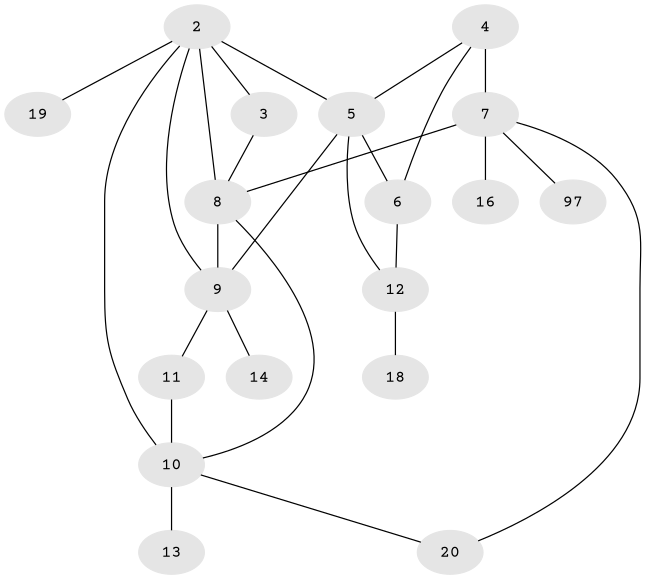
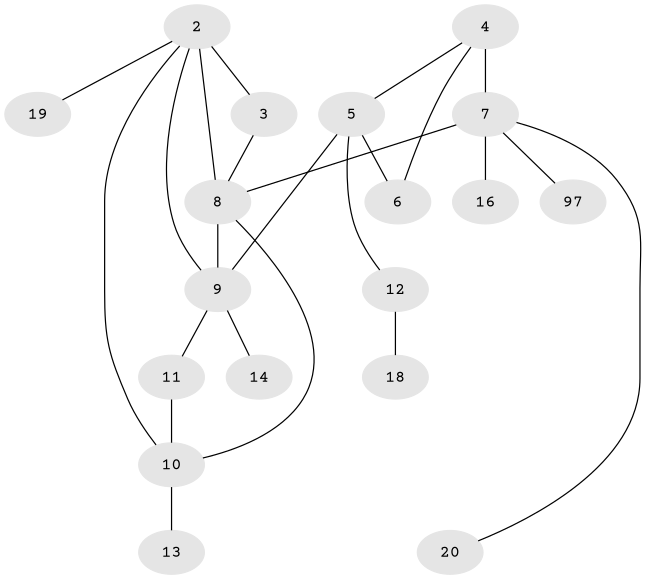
edge "2" -- "5": removed
edge "6" -- "12": removed
edge "10" -- "20": removed
